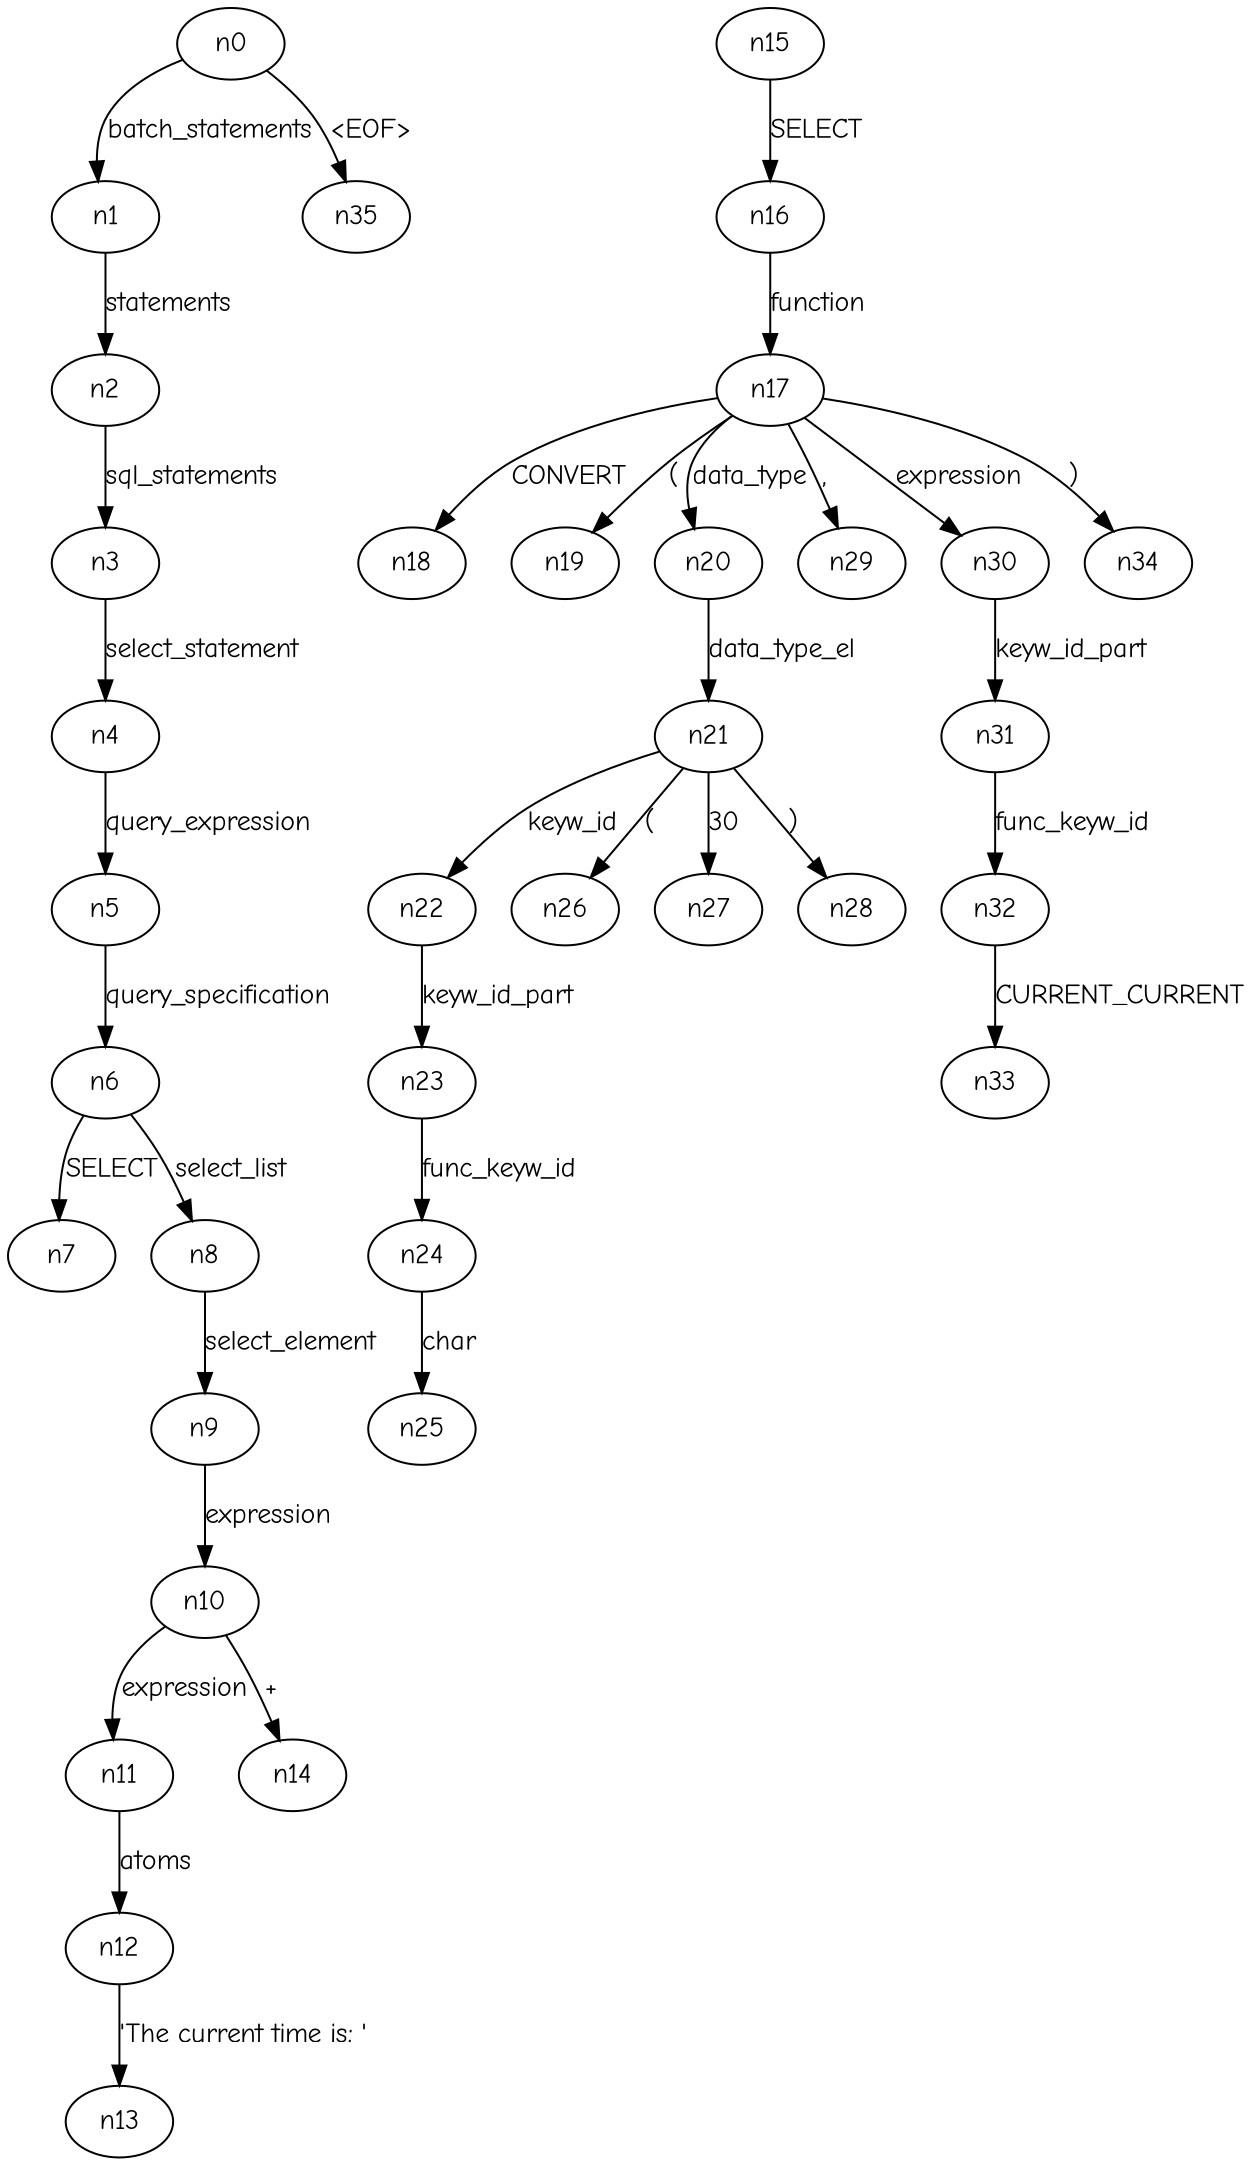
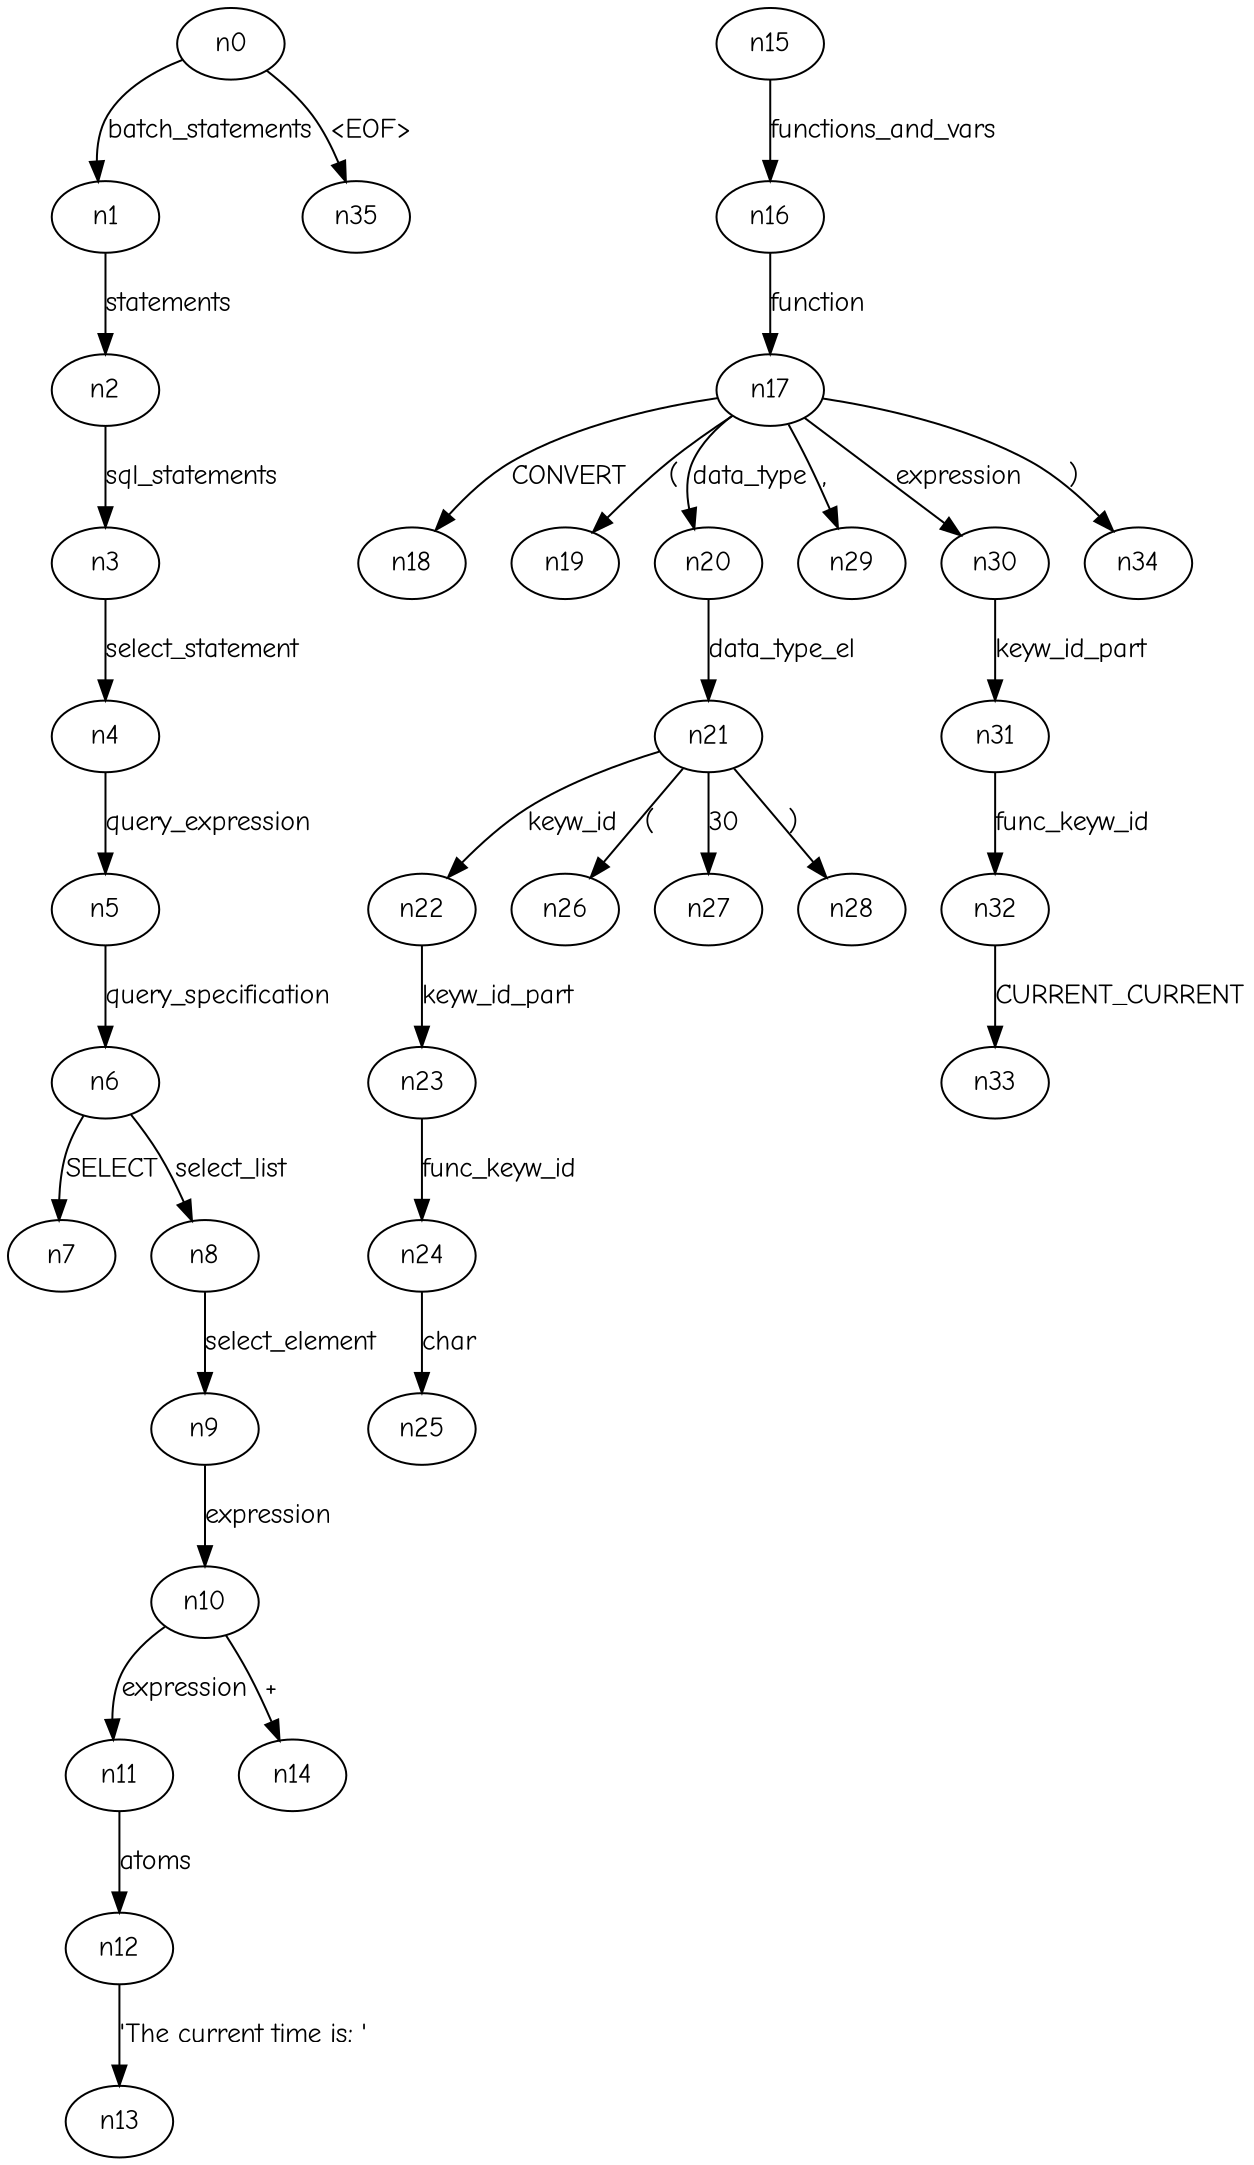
edge "n15" -> "n16": label "SELECT" -> "functions_and_vars"
